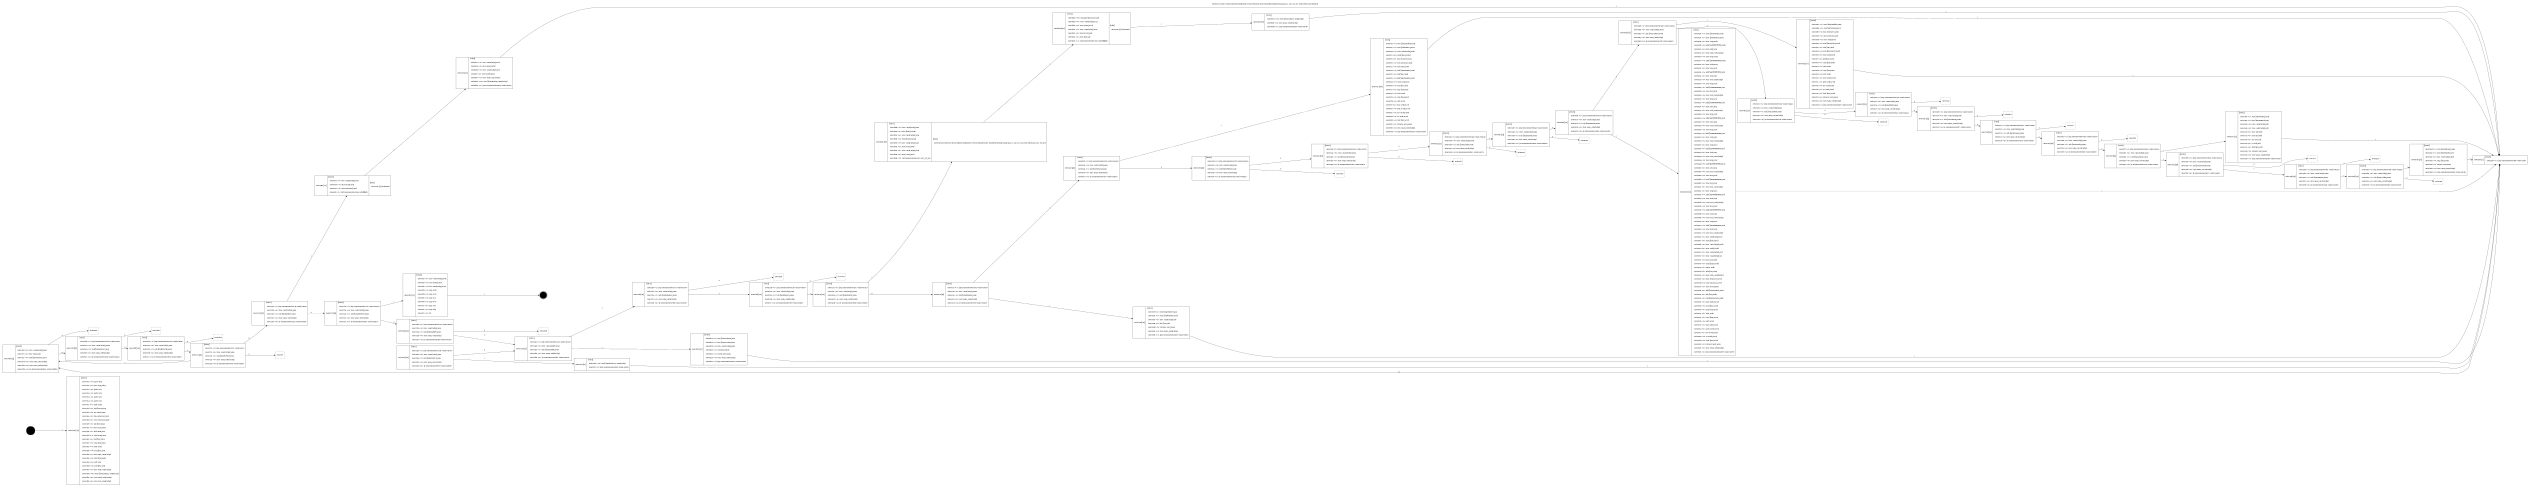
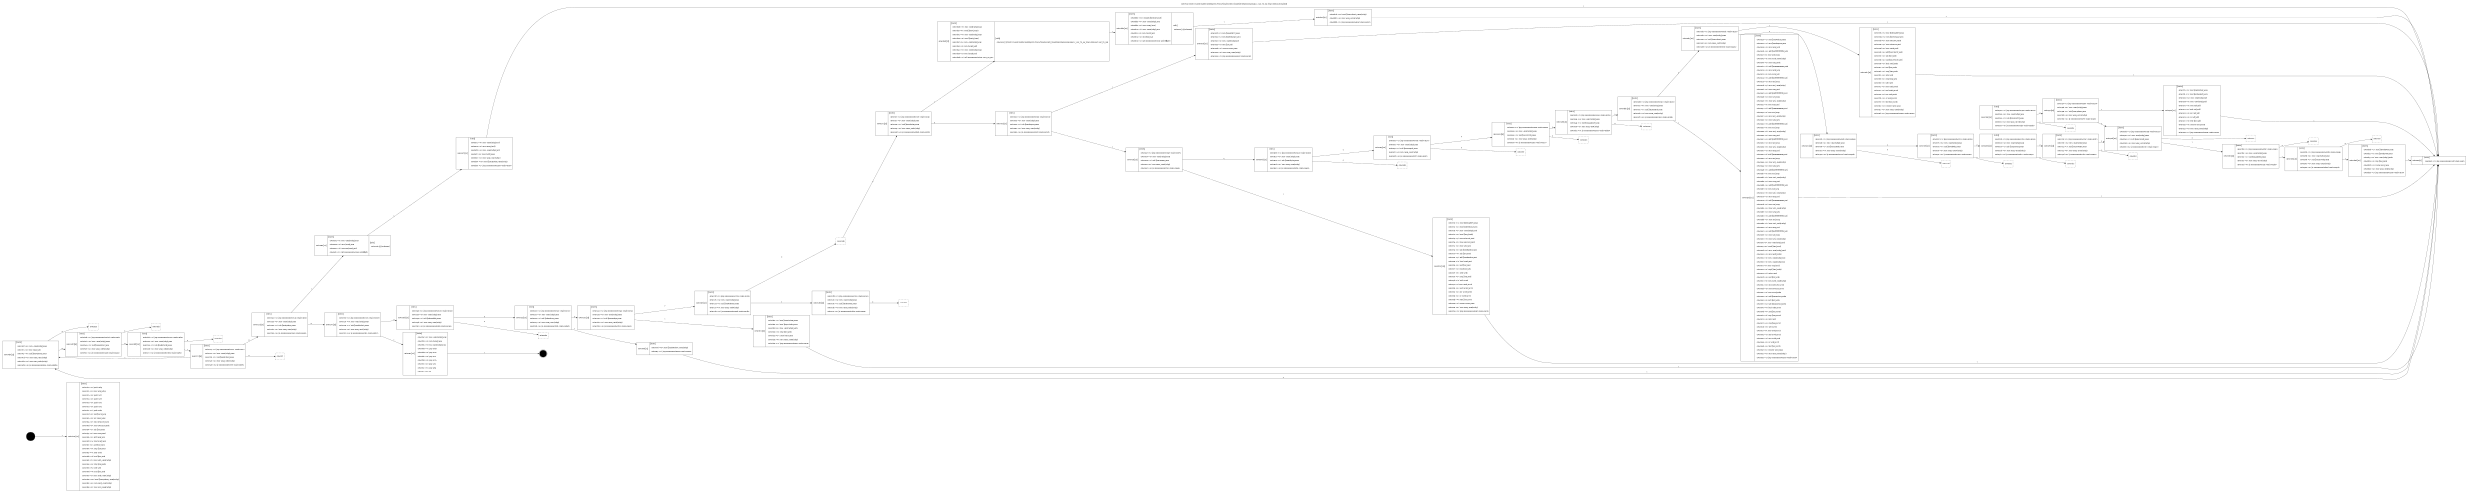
edge "0x401747 [28]" -> "0x401763 [28]": now "0x401747 [28]" -> "0x40179b [28]"
edge "0x4015db [28]" -> "0x4015f7 [28]": now "0x40199b" -> "0x4015f7 [28]"
edge "0x40156b [28]" -> "0x4015a3 [28]": now "0x40156b [28]" -> "0x401587 [28]"
